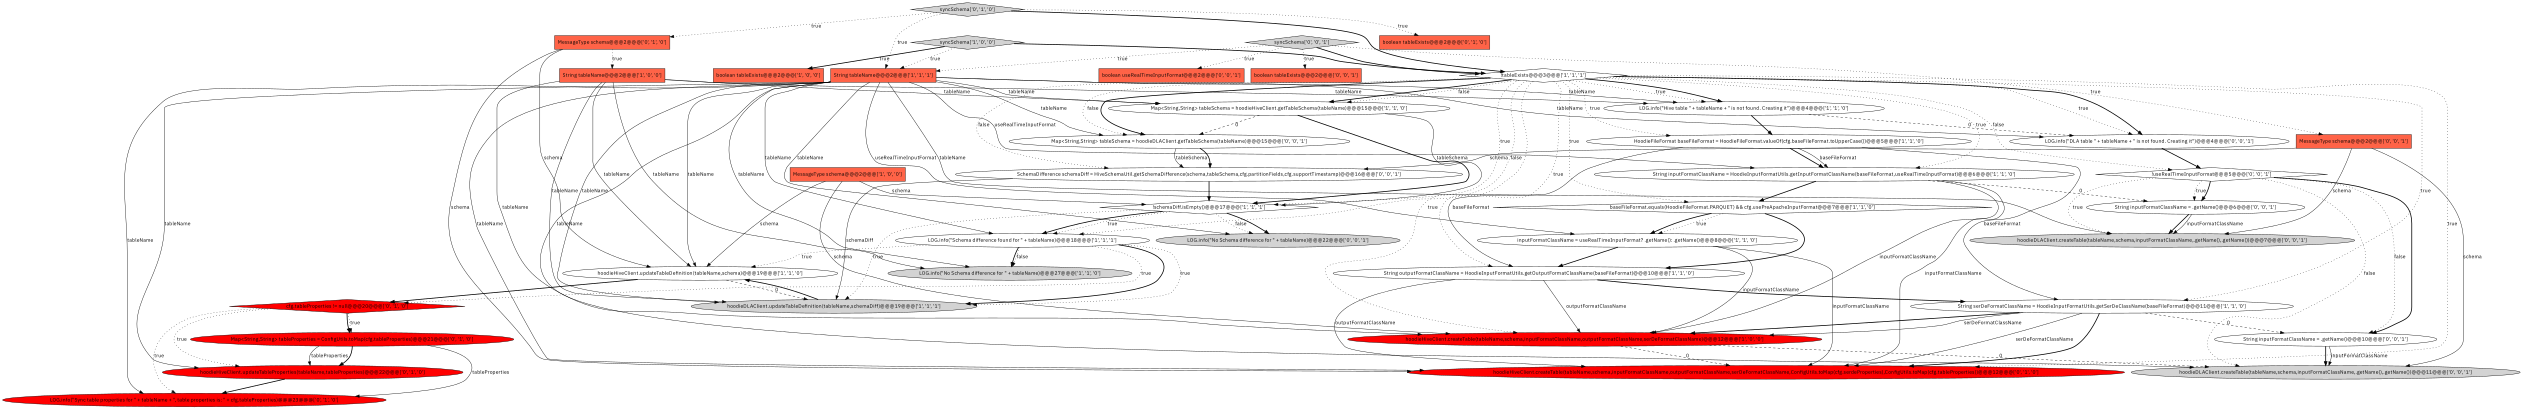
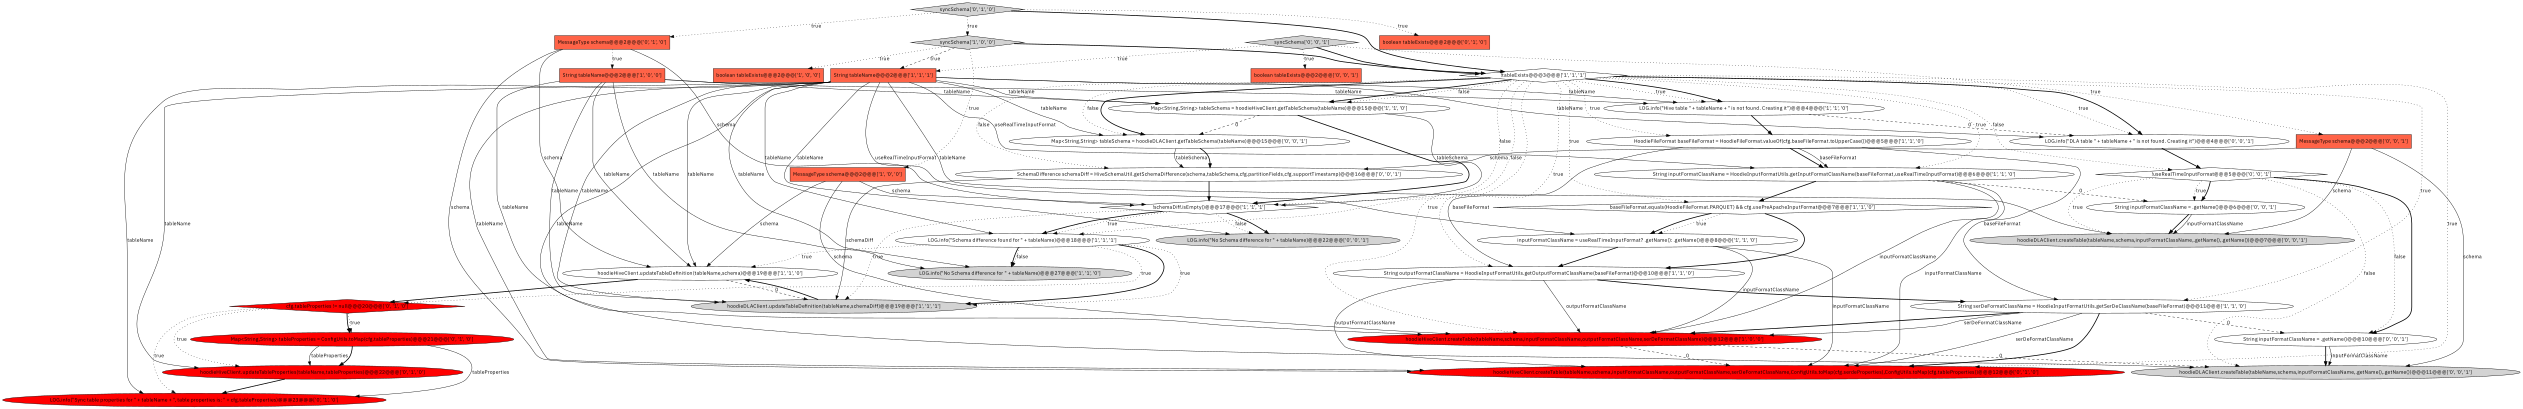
edge "syncSchema['0', '1', '0']" -> "String tableName@@@2@@@['1', '1', '1']": now "syncSchema['0', '1', '0']" -> "syncSchema['1', '0', '0']"
edge "syncSchema['1', '0', '0']" -> "boolean tableExists@@@2@@@['1', '0', '0']": style bold -> dotted
edge "syncSchema['1', '0', '0']" -> "String tableName@@@2@@@['1', '1', '1']": style dotted -> dashed
node "boolean useRealTimeInputFormat@@@2@@@['0', '0', '1']": removed
edge "syncSchema['1', '0', '0']" -> "MessageType schema@@@2@@@['1', '0', '0']": added, label "true"
edge "!tableExists@@@3@@@['1', '1', '1']" -> "!schemaDiff.isEmpty()@@@17@@@['1', '1', '1']": label "true" -> "false"
edge "MessageType schema@@@2@@@['0', '1', '0']" -> "!schemaDiff.isEmpty()@@@17@@@['1', '1', '1']": added, label "schema"
